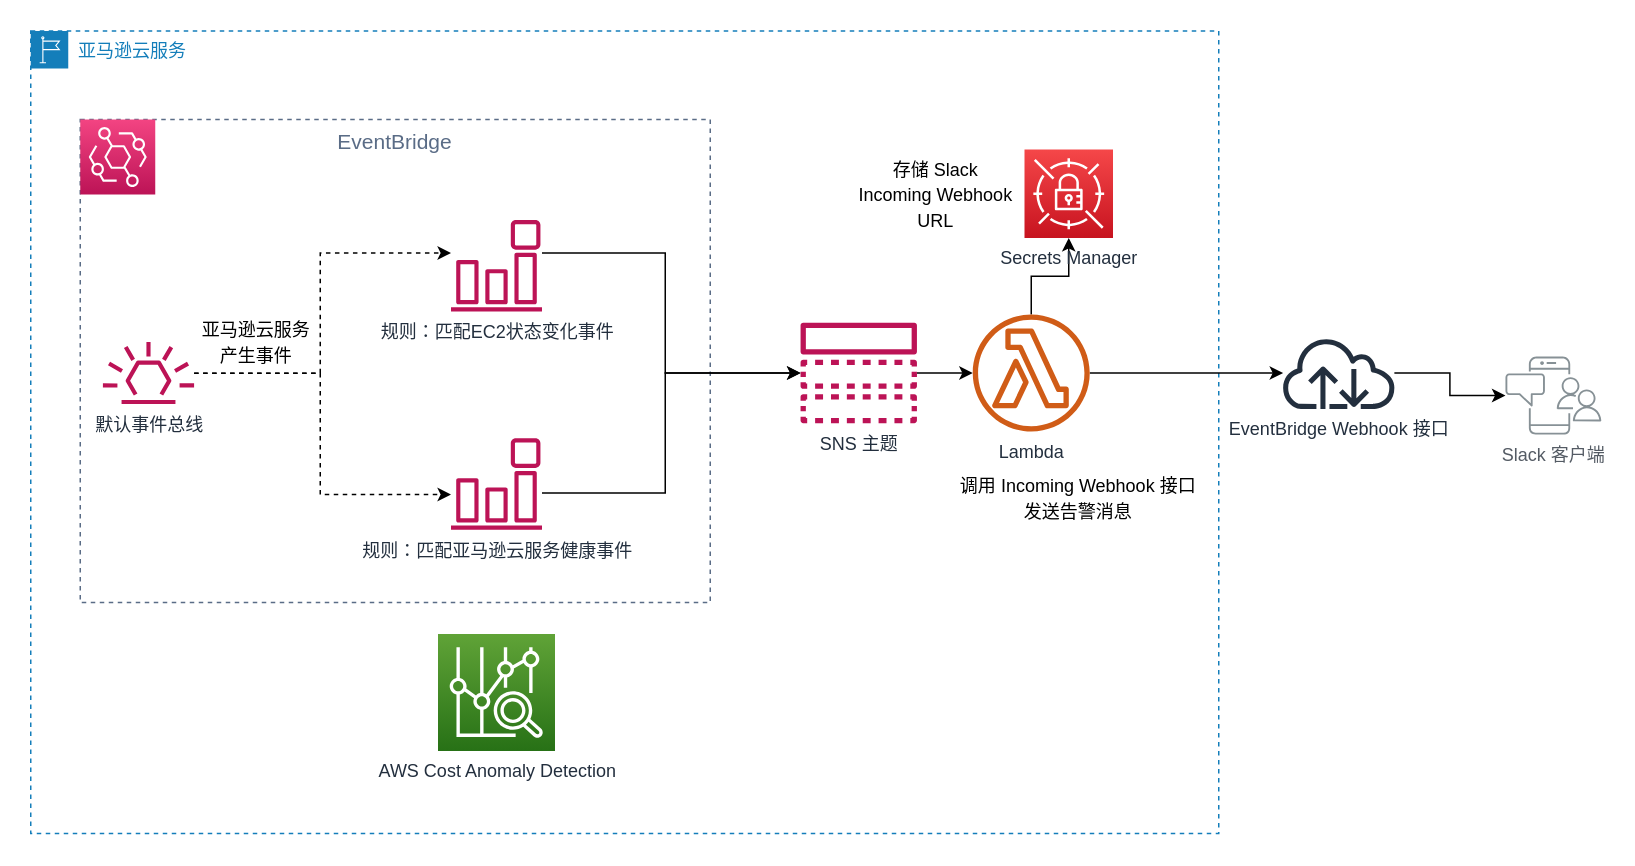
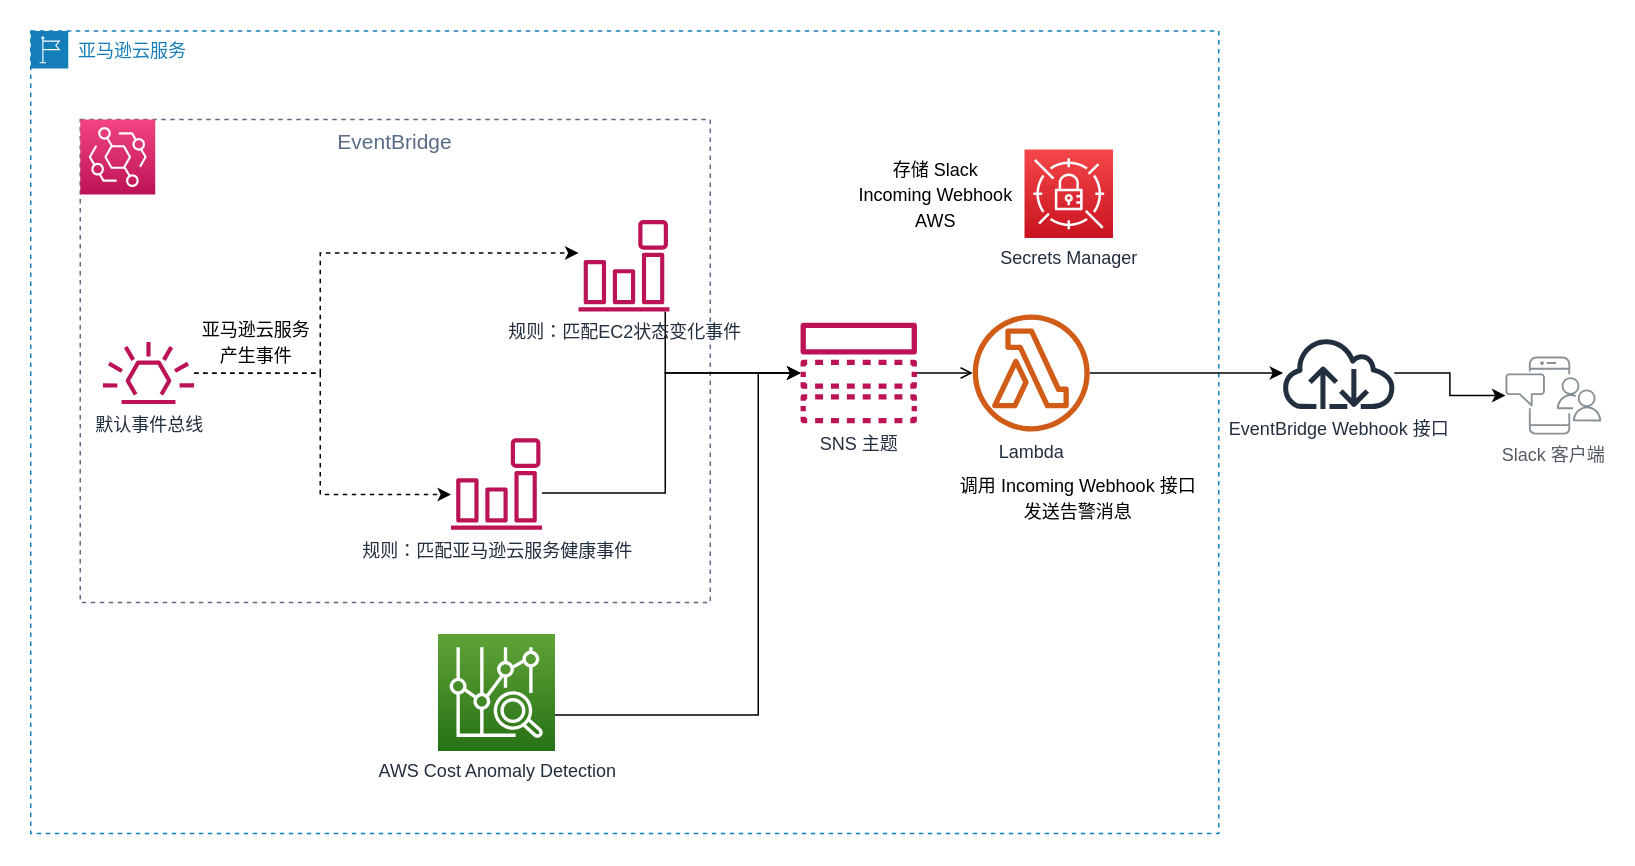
node "存储 Slack Incoming Webhook URL": label "存储 Slack Incoming Webhook URL" -> "存储 Slack Incoming Webhook AWS"
node "规则：匹配EC2状态变化事件": moved (497, 266) -> (624, 266)
edge "Lambda" -> "Secrets Manager": removed
edge "SNS 主题" -> "Lambda": arrowhead classic -> open
edge "AWS Cost Anomaly Detection" -> "SNS 主题": added
